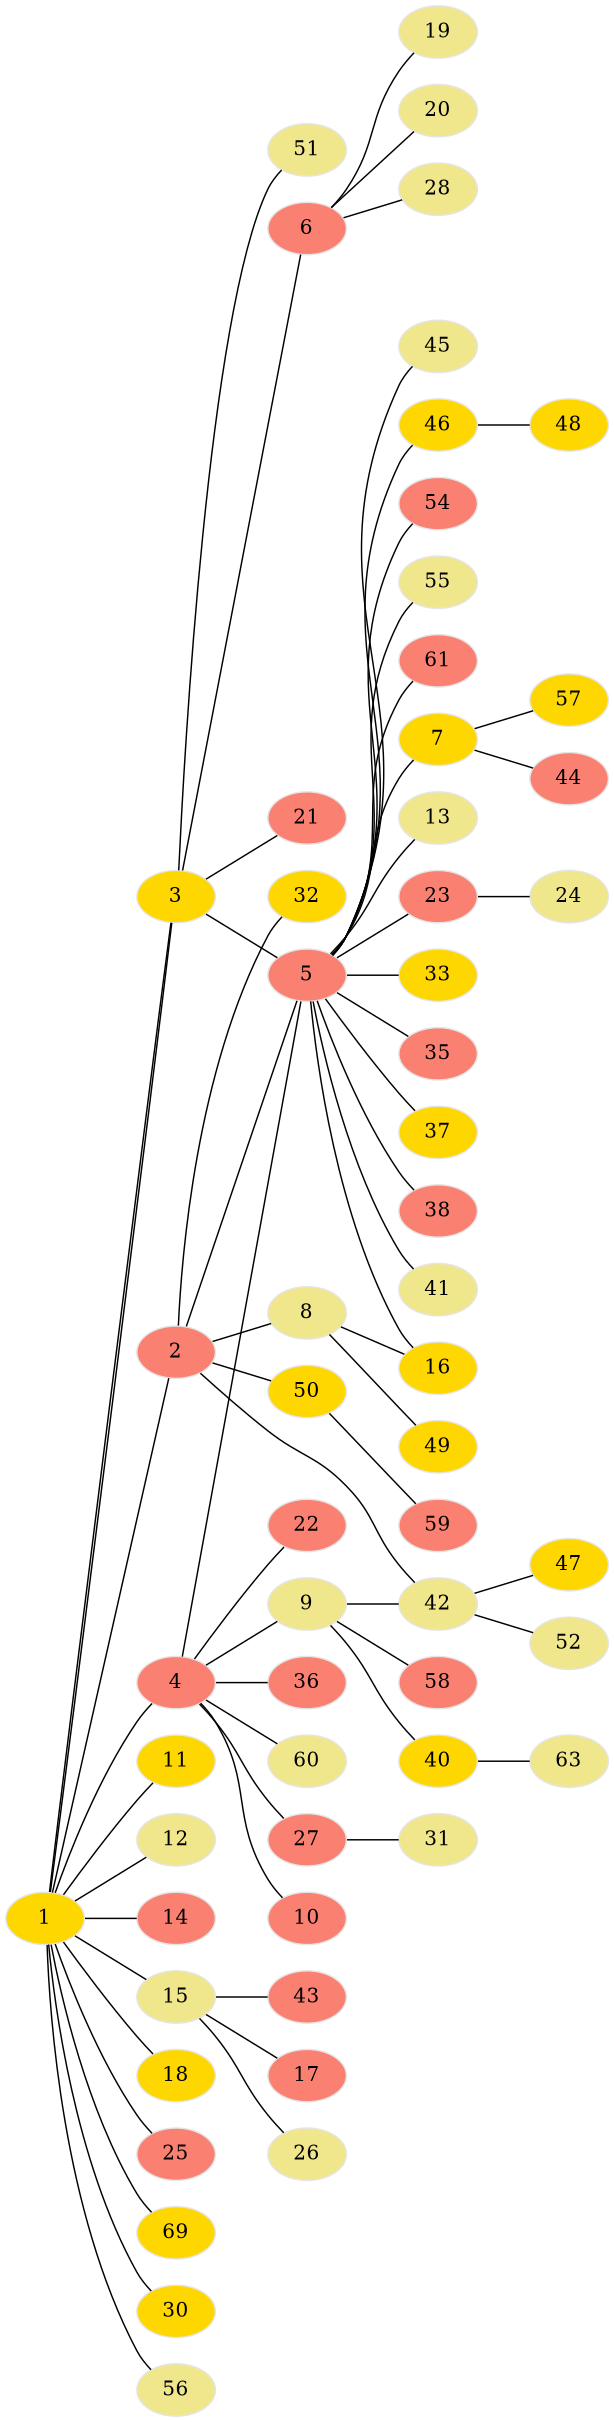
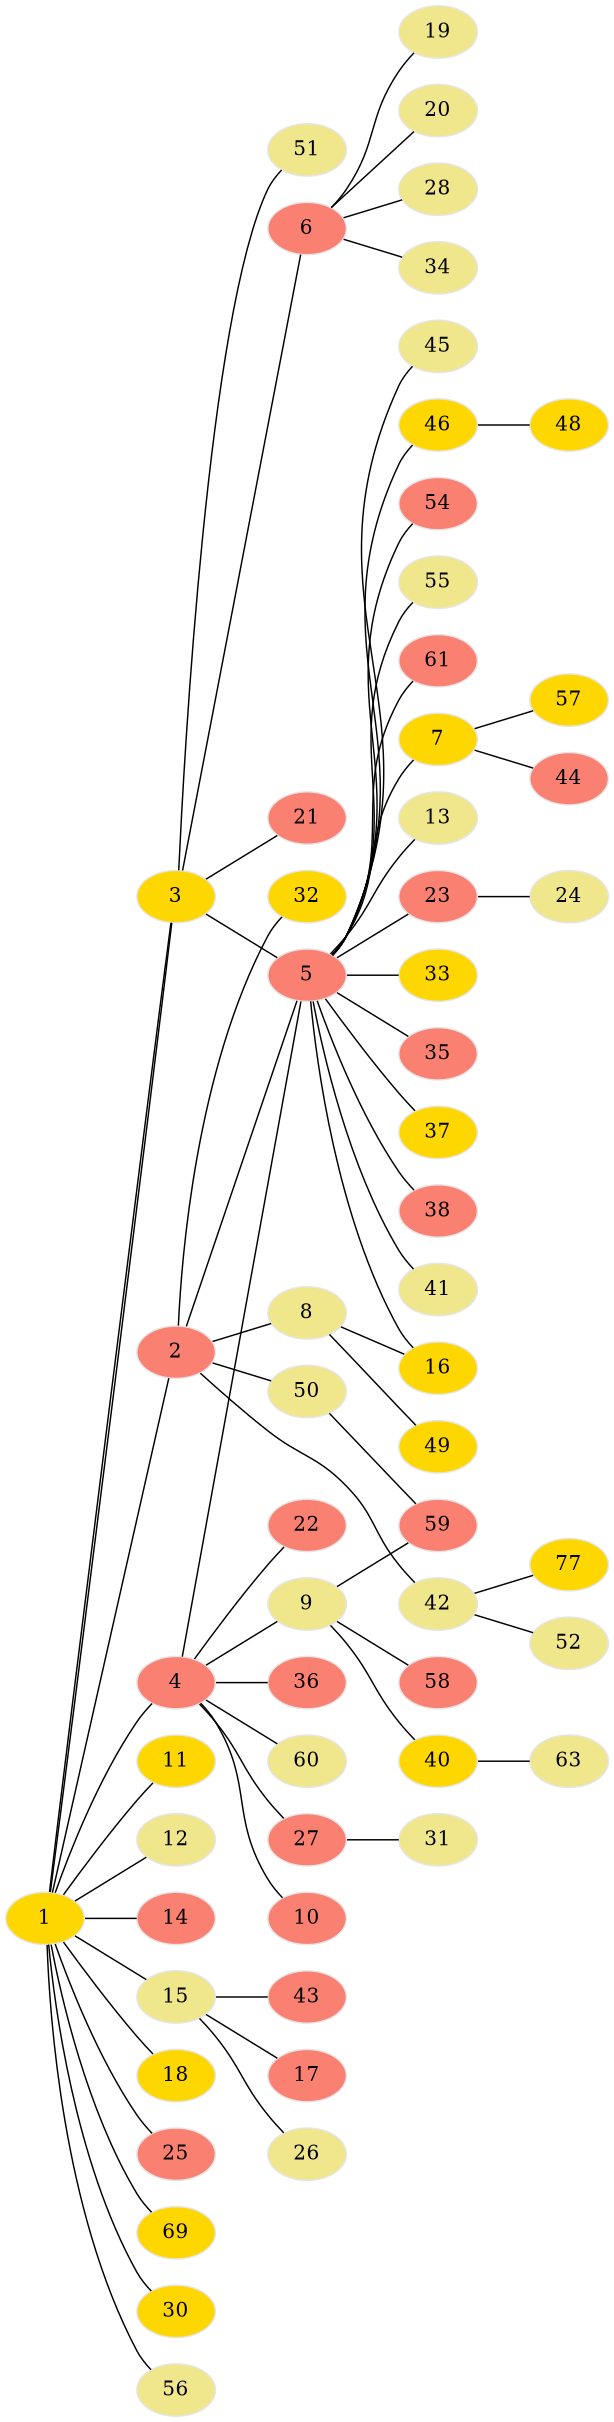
node "34": added
node "50": fillcolor gold -> khaki
node "47": label "47" -> "77"
edge "9" -- "42": now "9" -- "59"
